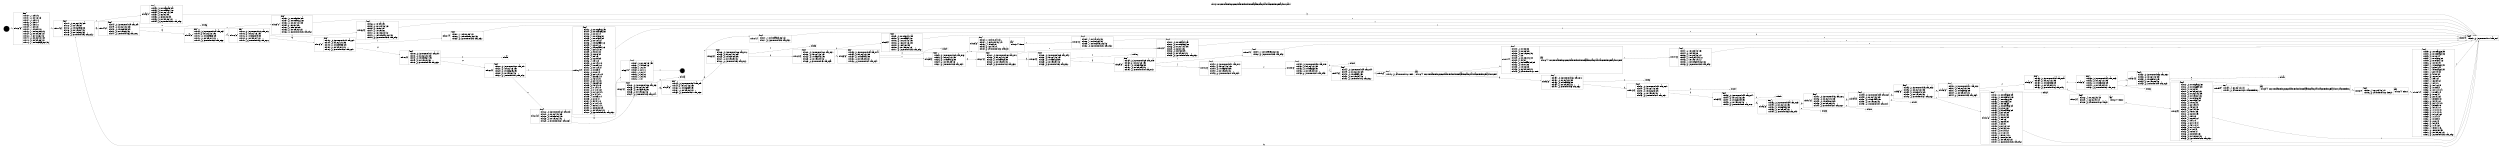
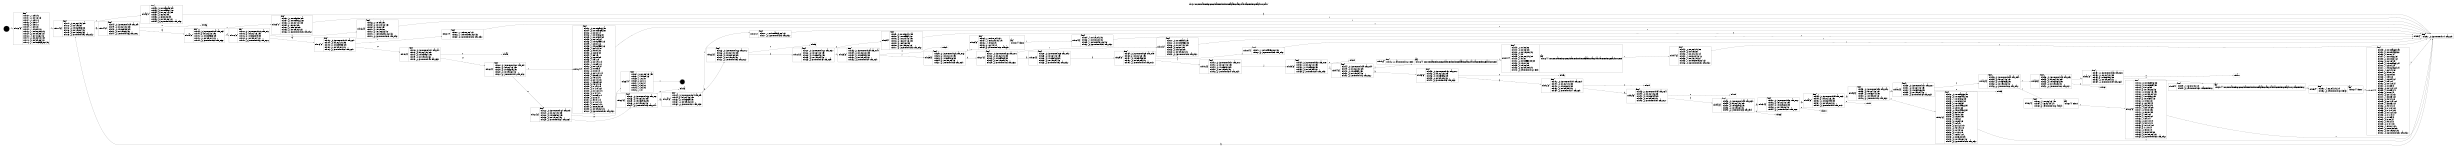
node "0x401b06": removed
edge "0x401d16 [5]" -> "0x40195d [25]": now "0x401944 [25]" -> "0x40195d [25]"
